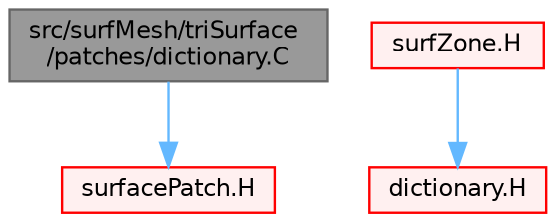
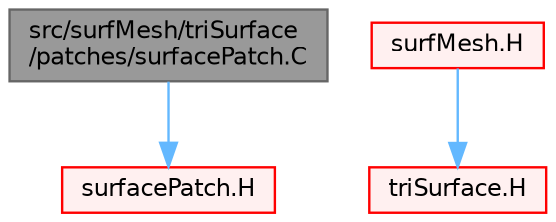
node "src/surfMesh/triSurface /patches/dictionary.C": label "src/surfMesh/triSurface /patches/dictionary.C" -> "src/surfMesh/triSurface /patches/surfacePatch.C"
node "surfZone.H": label "surfZone.H" -> "surfMesh.H"
node "dictionary.H": label "dictionary.H" -> "triSurface.H"
